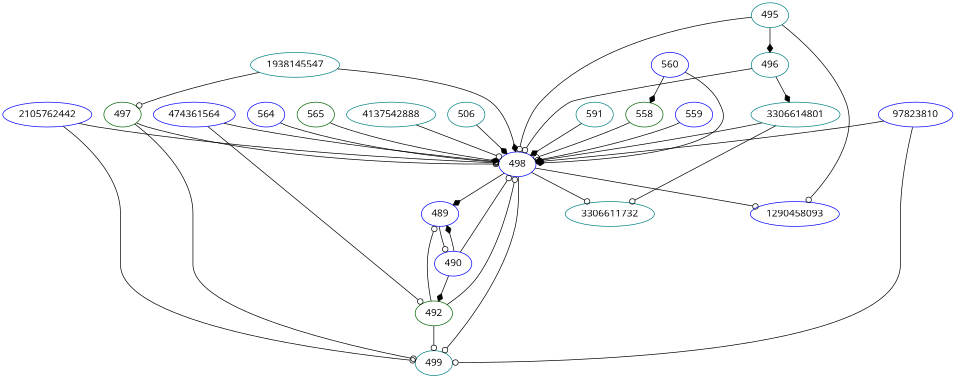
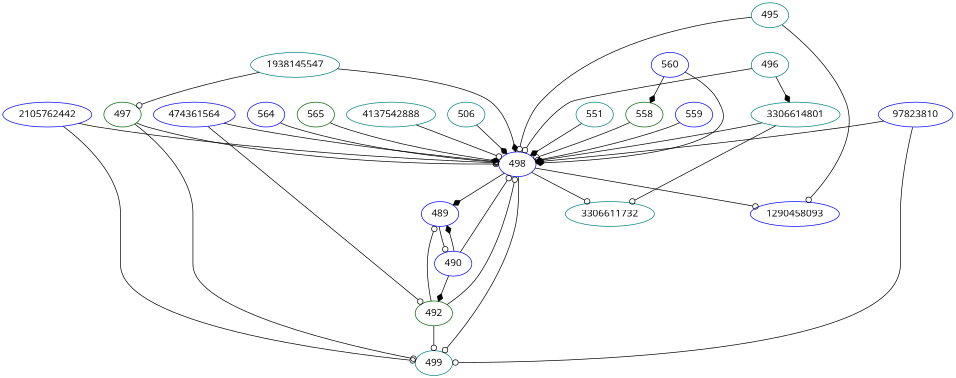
edge "495" -> "496": removed
node "591": label "591" -> "551"
